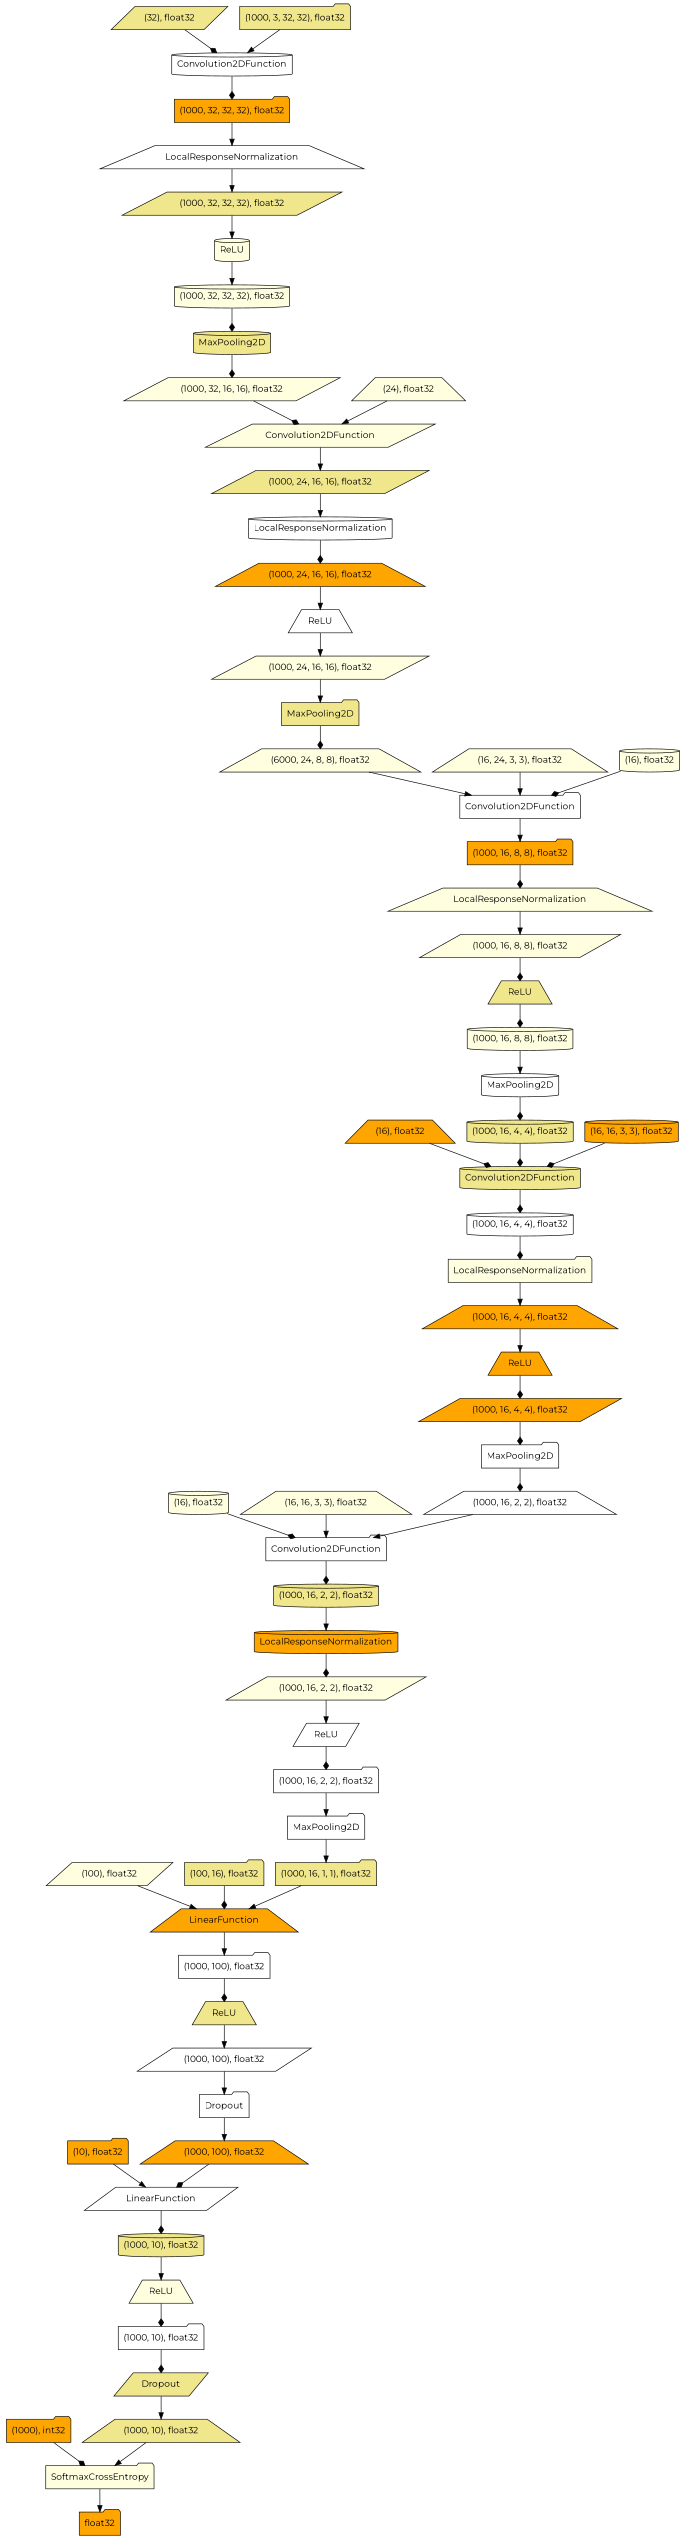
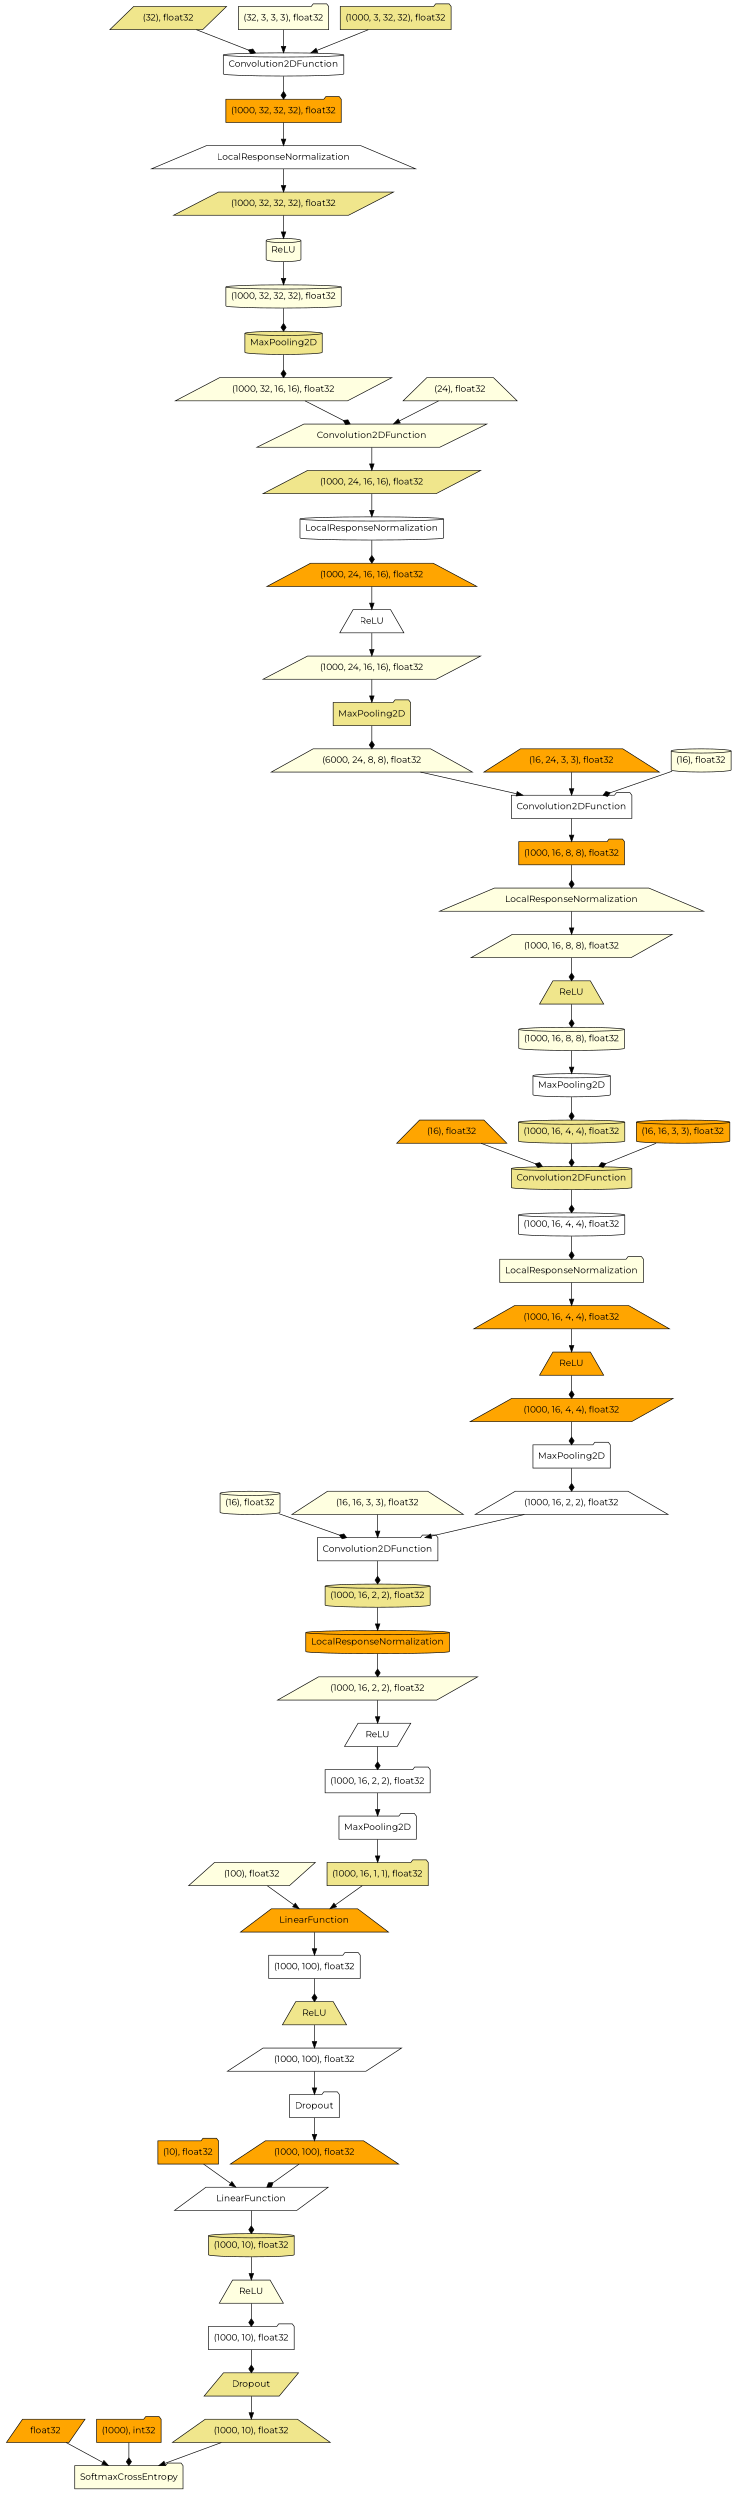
node "(32, 3, 3, 3), float32": added
node "(16, 24, 3, 3), float32": fillcolor lightyellow -> orange
node "(100, 16), float32": removed
edge "SoftmaxCrossEntropy" -> "float32": reversed
node "float32": shape folder -> parallelogram
